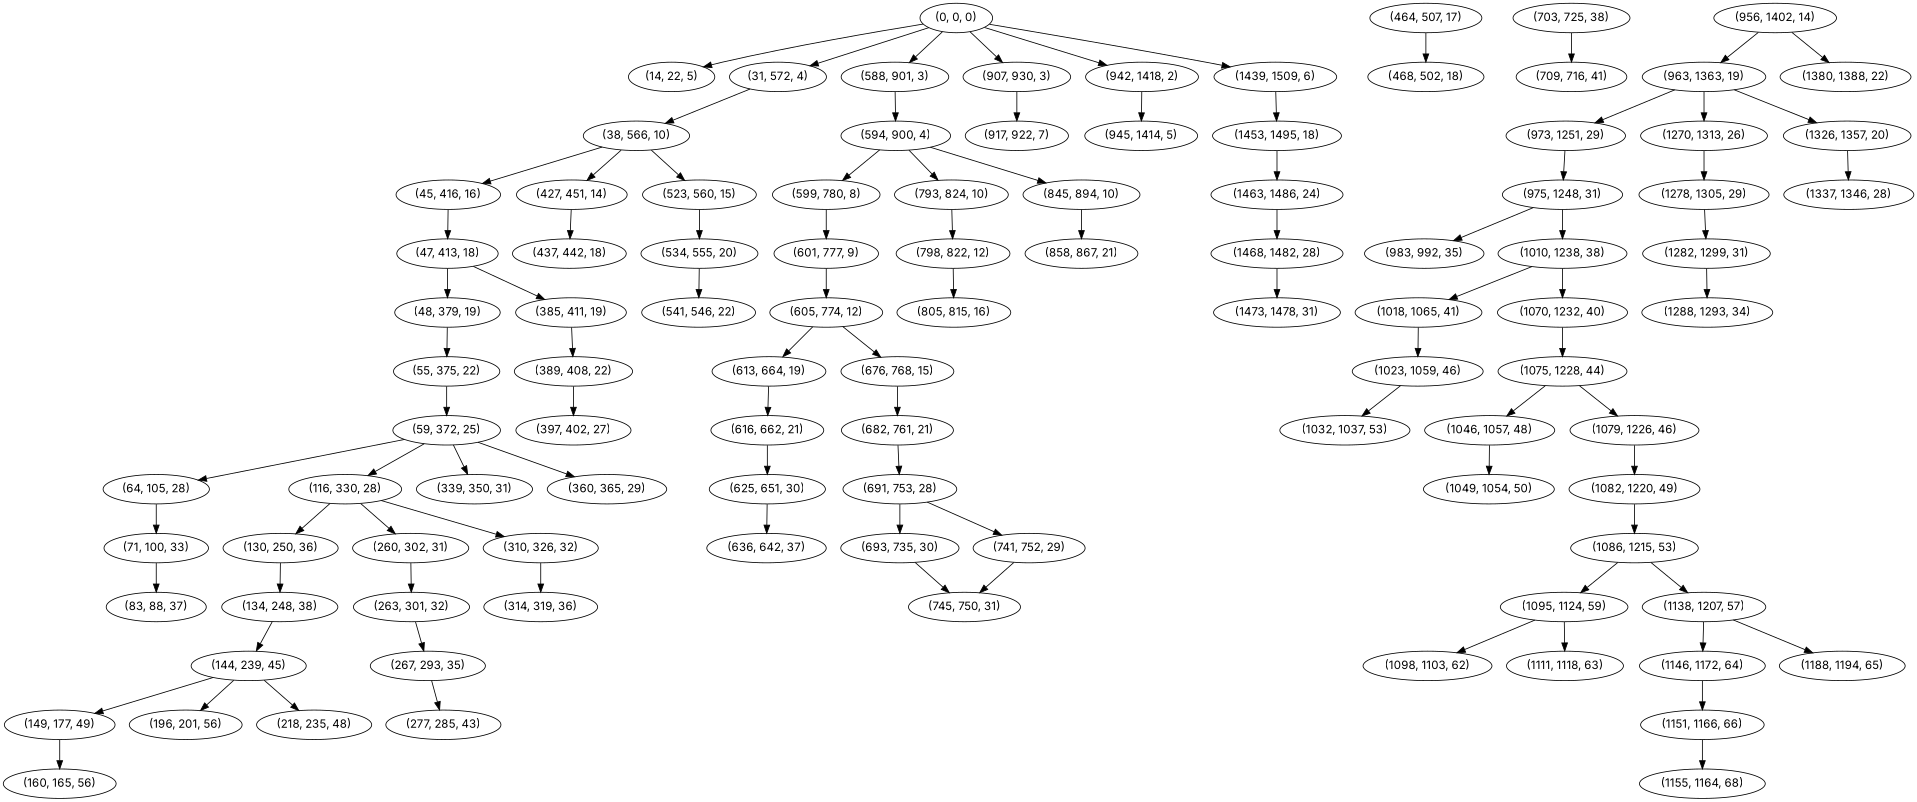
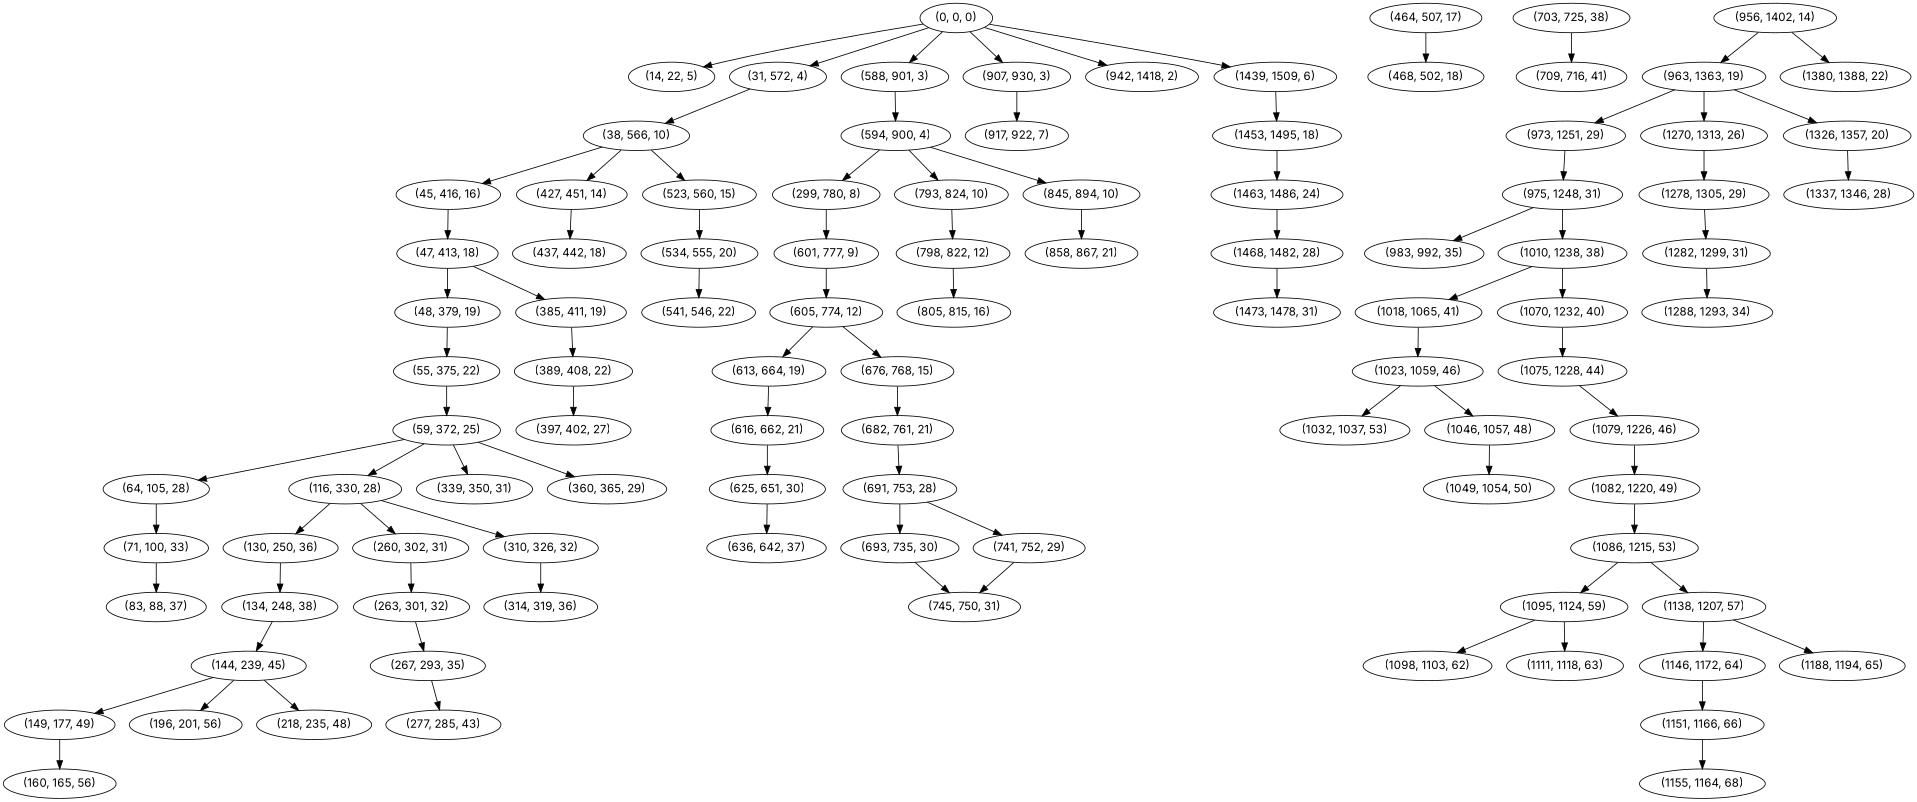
node "(945, 1414, 5)": removed
node "(599, 780, 8)": label "(599, 780, 8)" -> "(299, 780, 8)"
edge "(1075, 1228, 44)" -> "(1046, 1057, 48)": now "(1023, 1059, 46)" -> "(1046, 1057, 48)"
